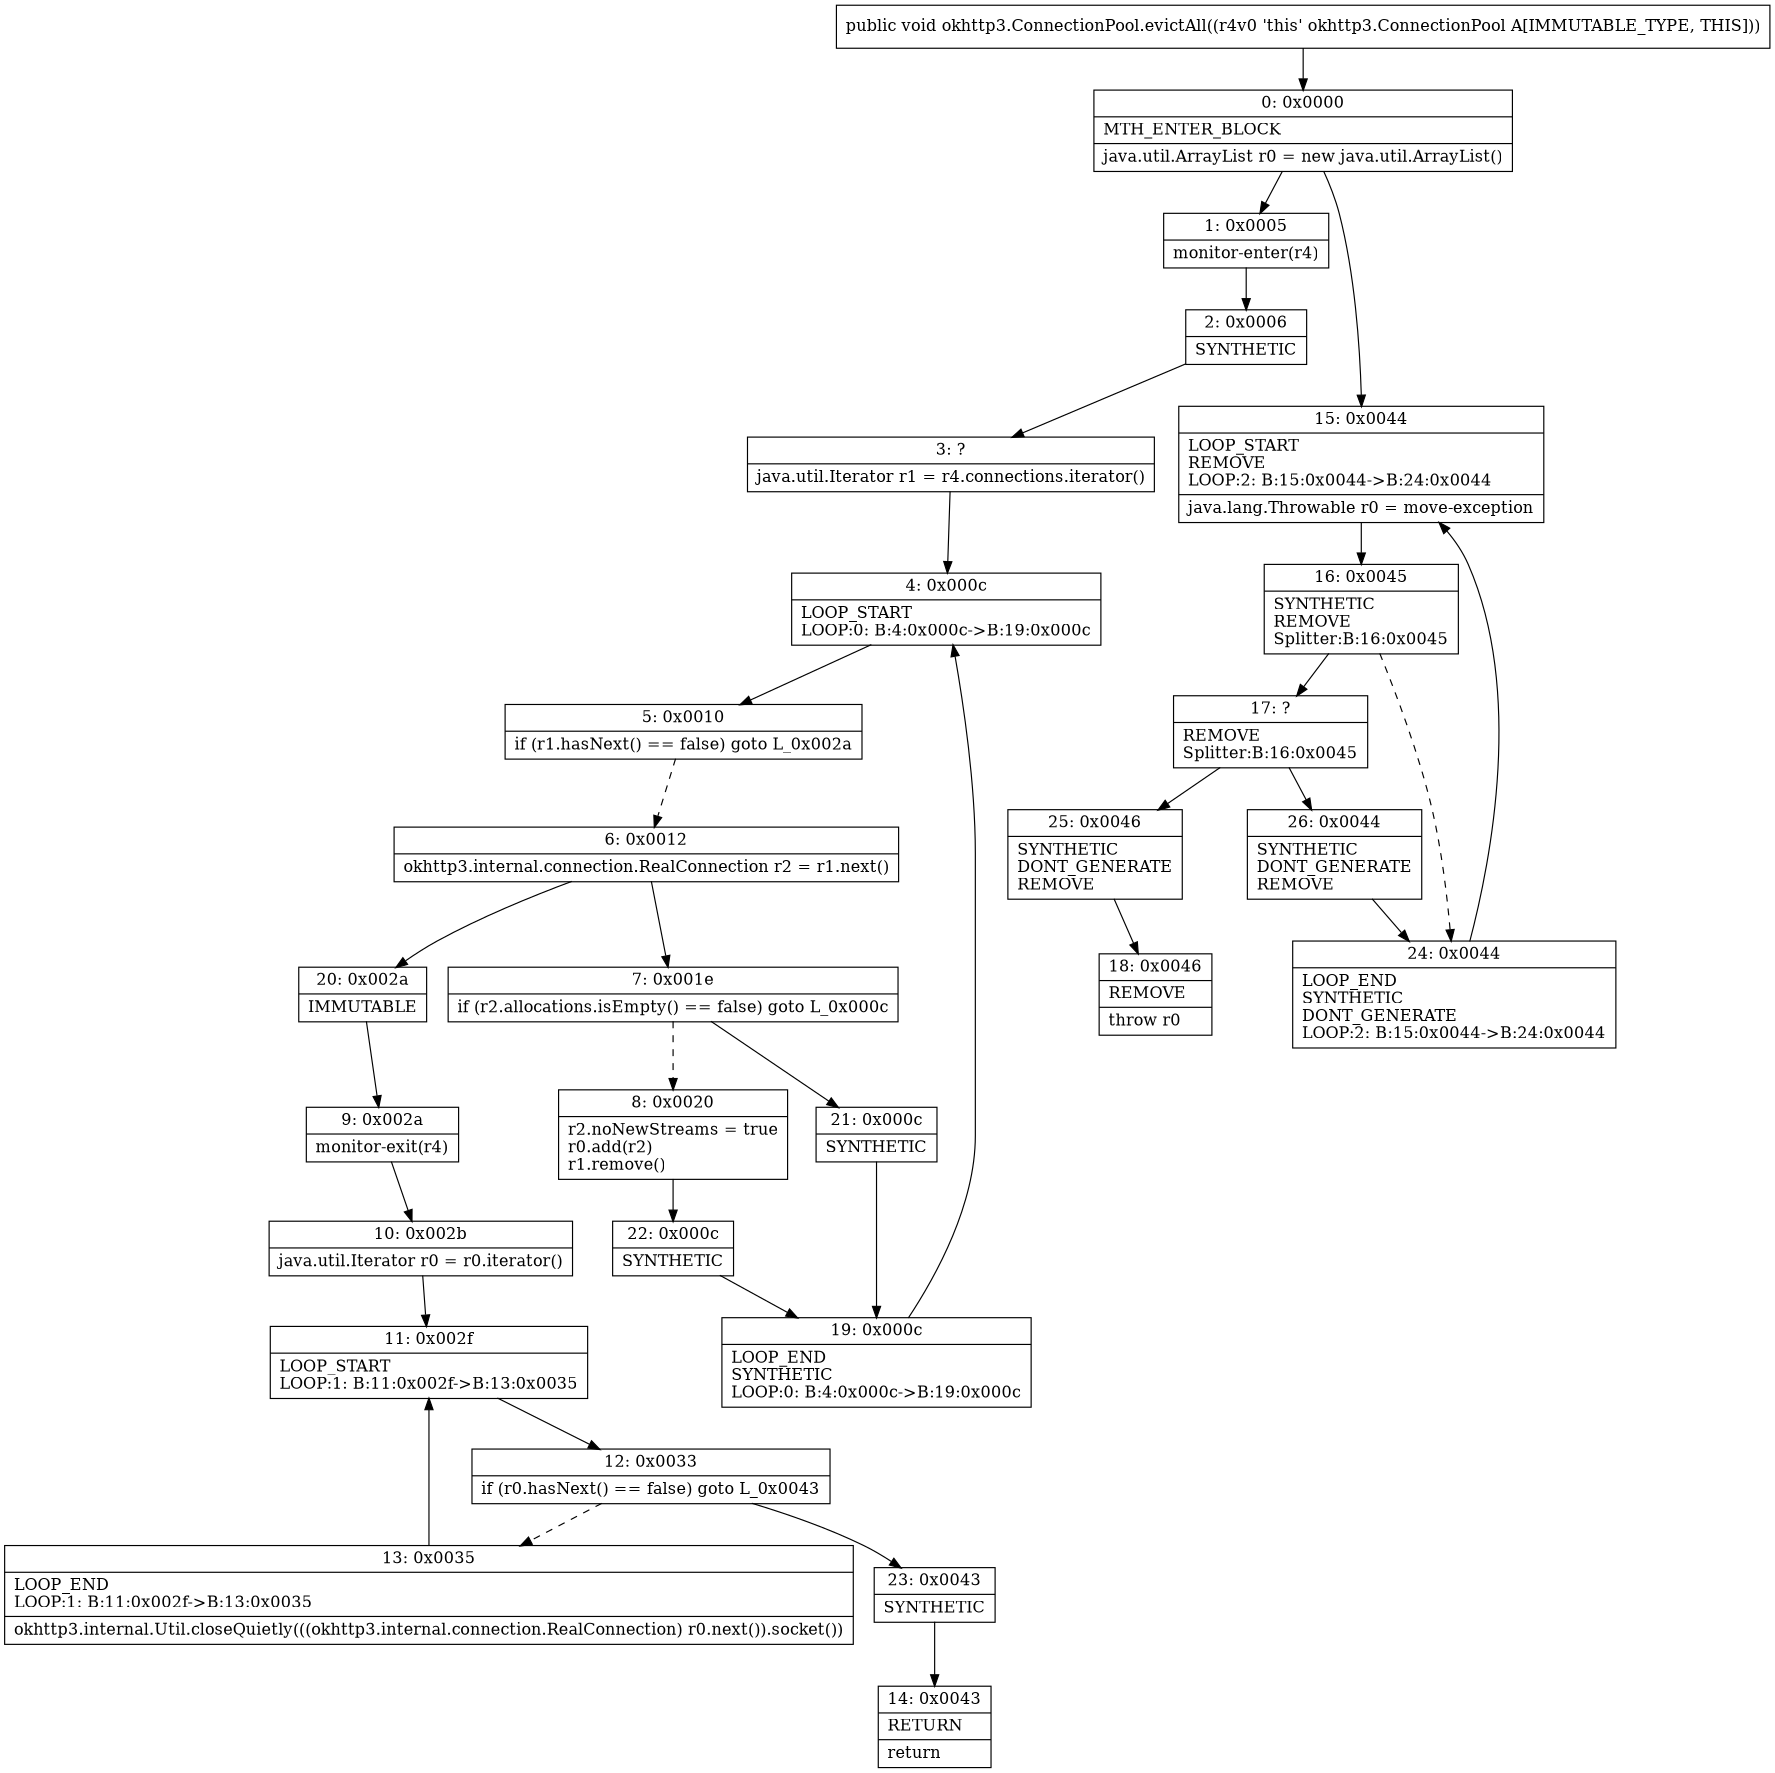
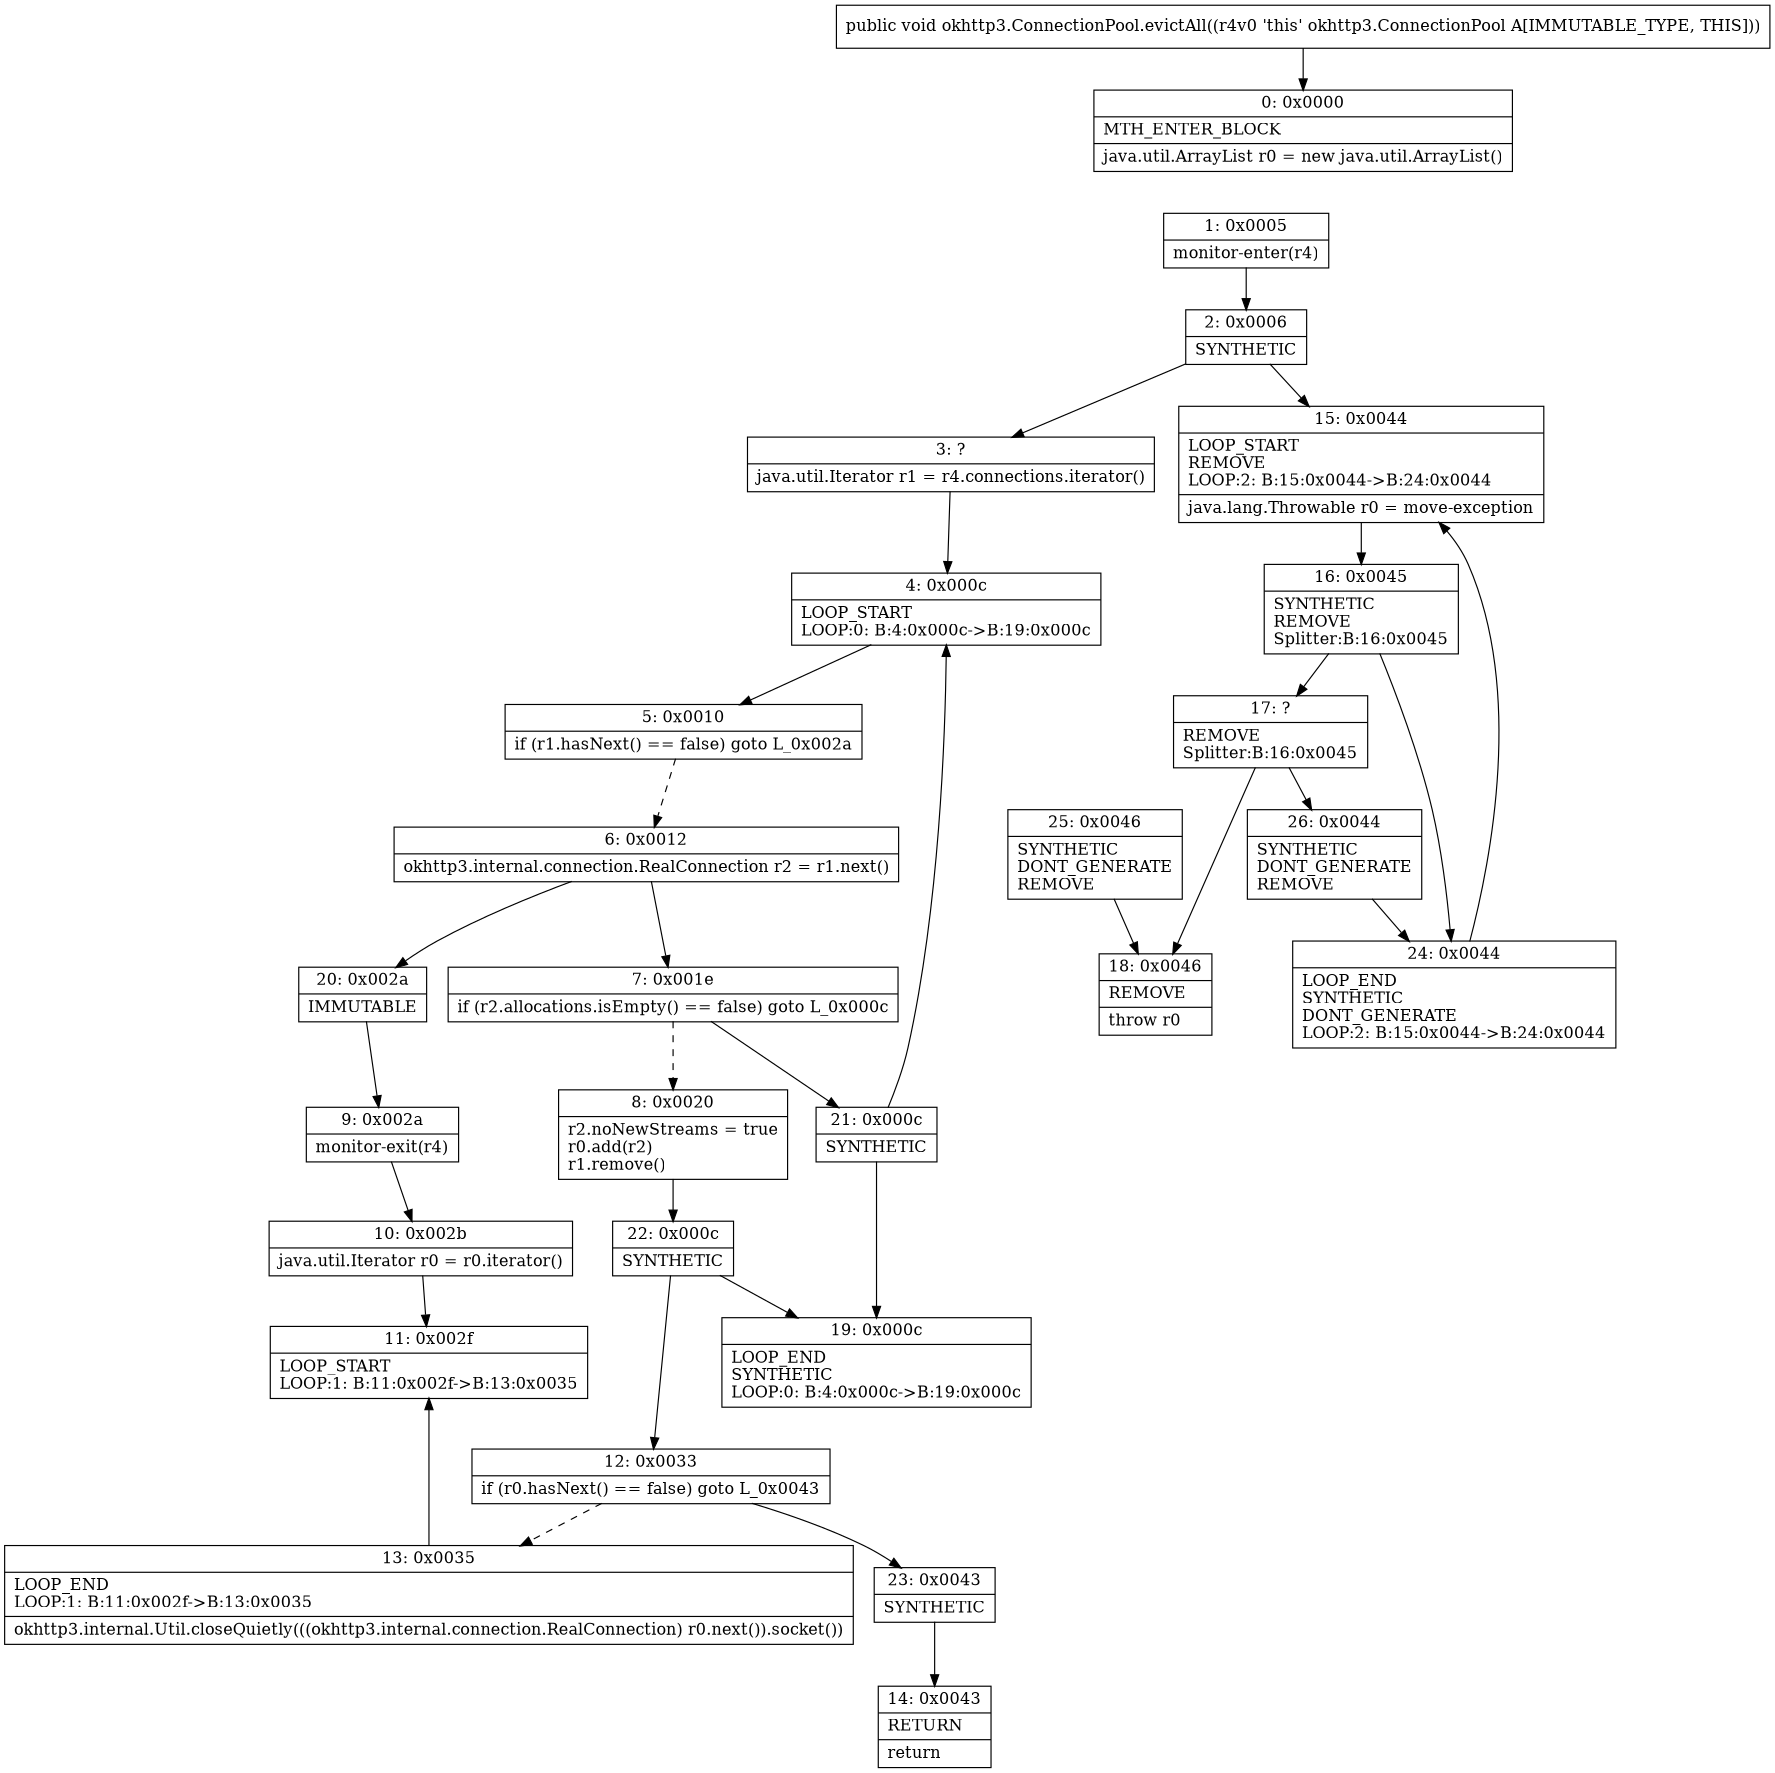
edge "0: 0x0000" -> "1: 0x0005": removed
edge "0: 0x0000" -> "15: 0x0044": now "2: 0x0006" -> "15: 0x0044"
edge "17: ?" -> "25: 0x0046": now "17: ?" -> "18: 0x0046"
edge "16: 0x0045" -> "24: 0x0044": style dashed -> solid
edge "19: 0x000c" -> "4: 0x000c": now "21: 0x000c" -> "4: 0x000c"
edge "11: 0x002f" -> "12: 0x0033": now "22: 0x000c" -> "12: 0x0033"
